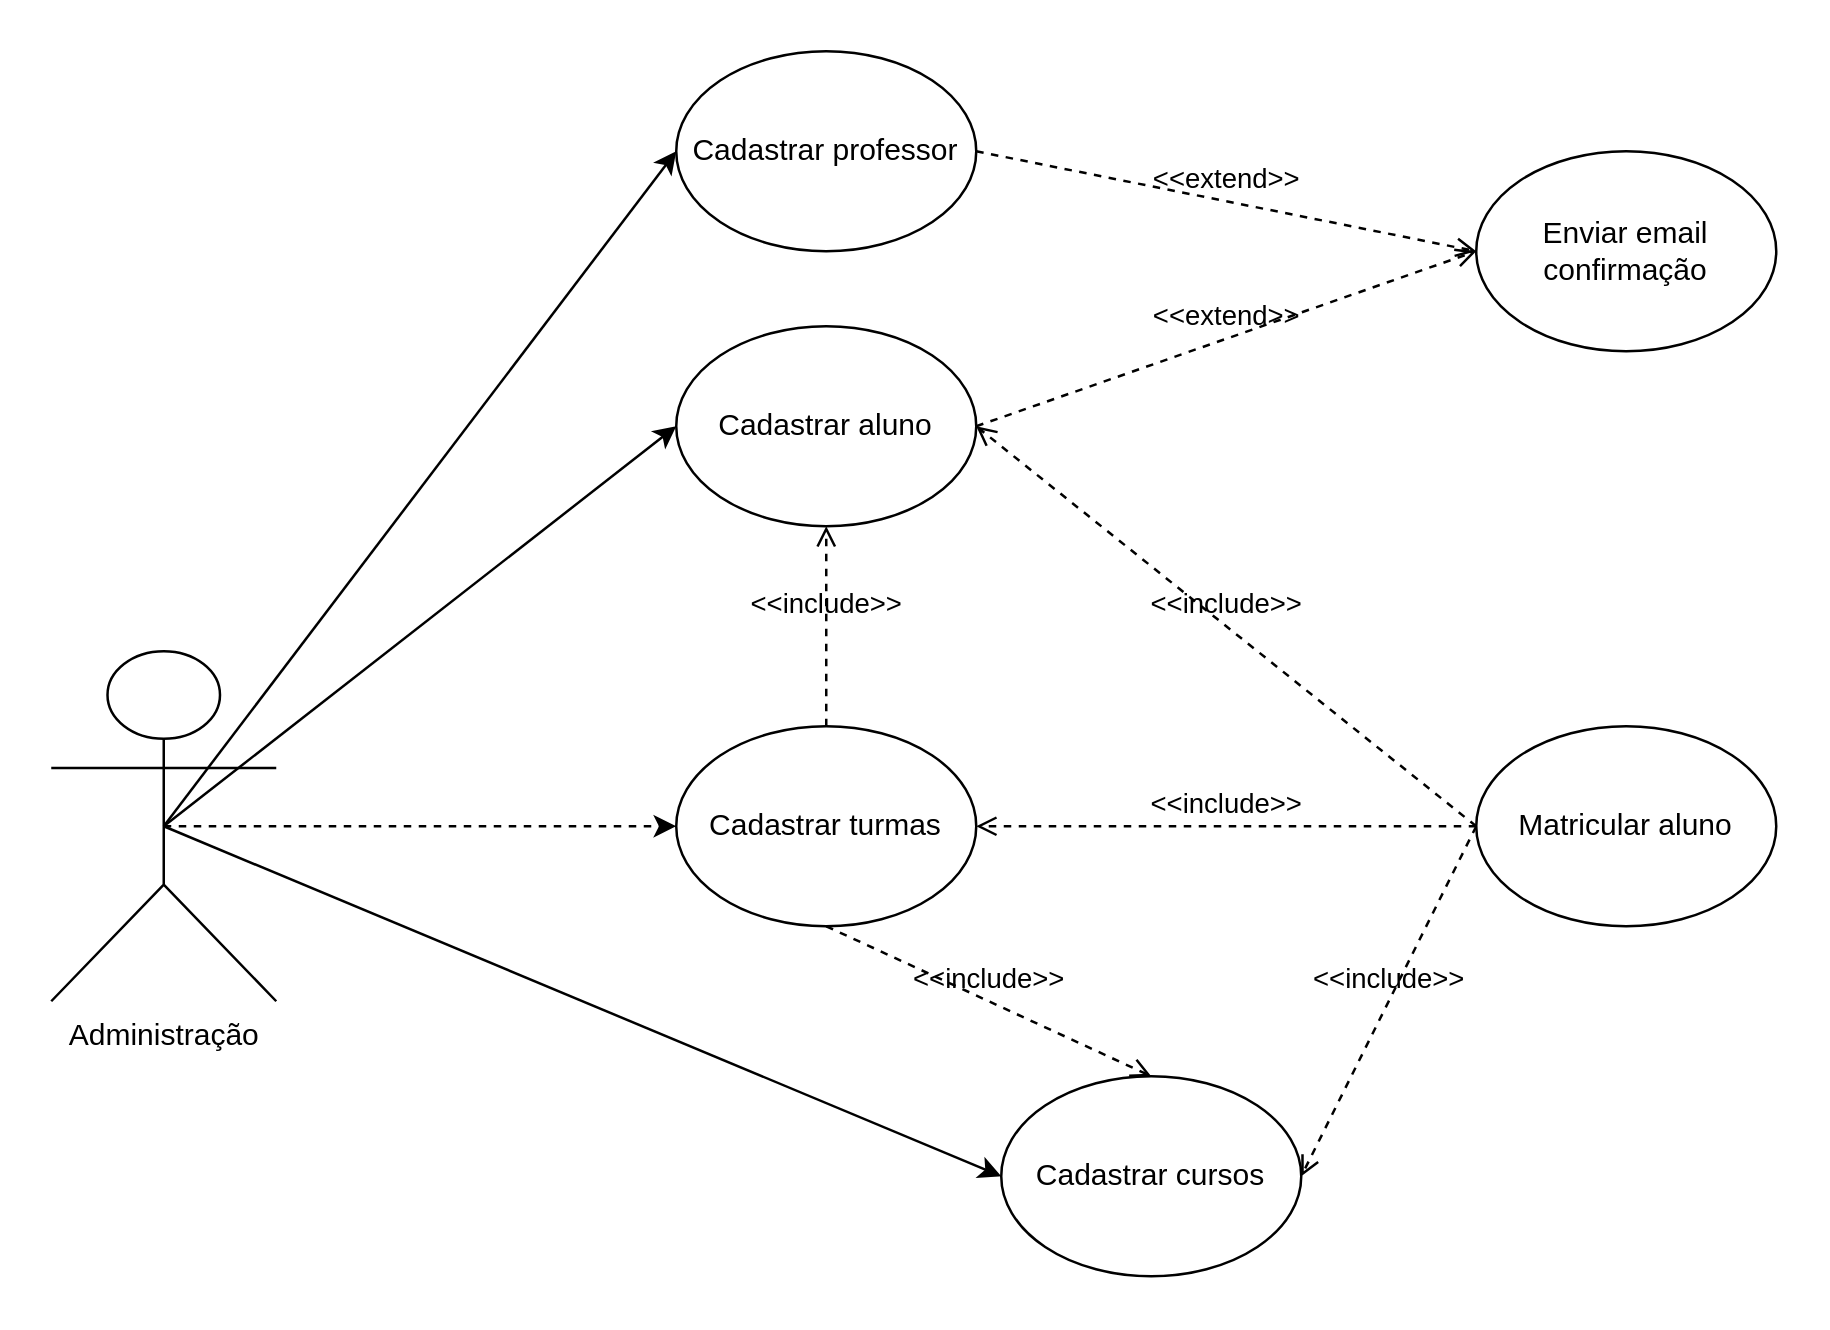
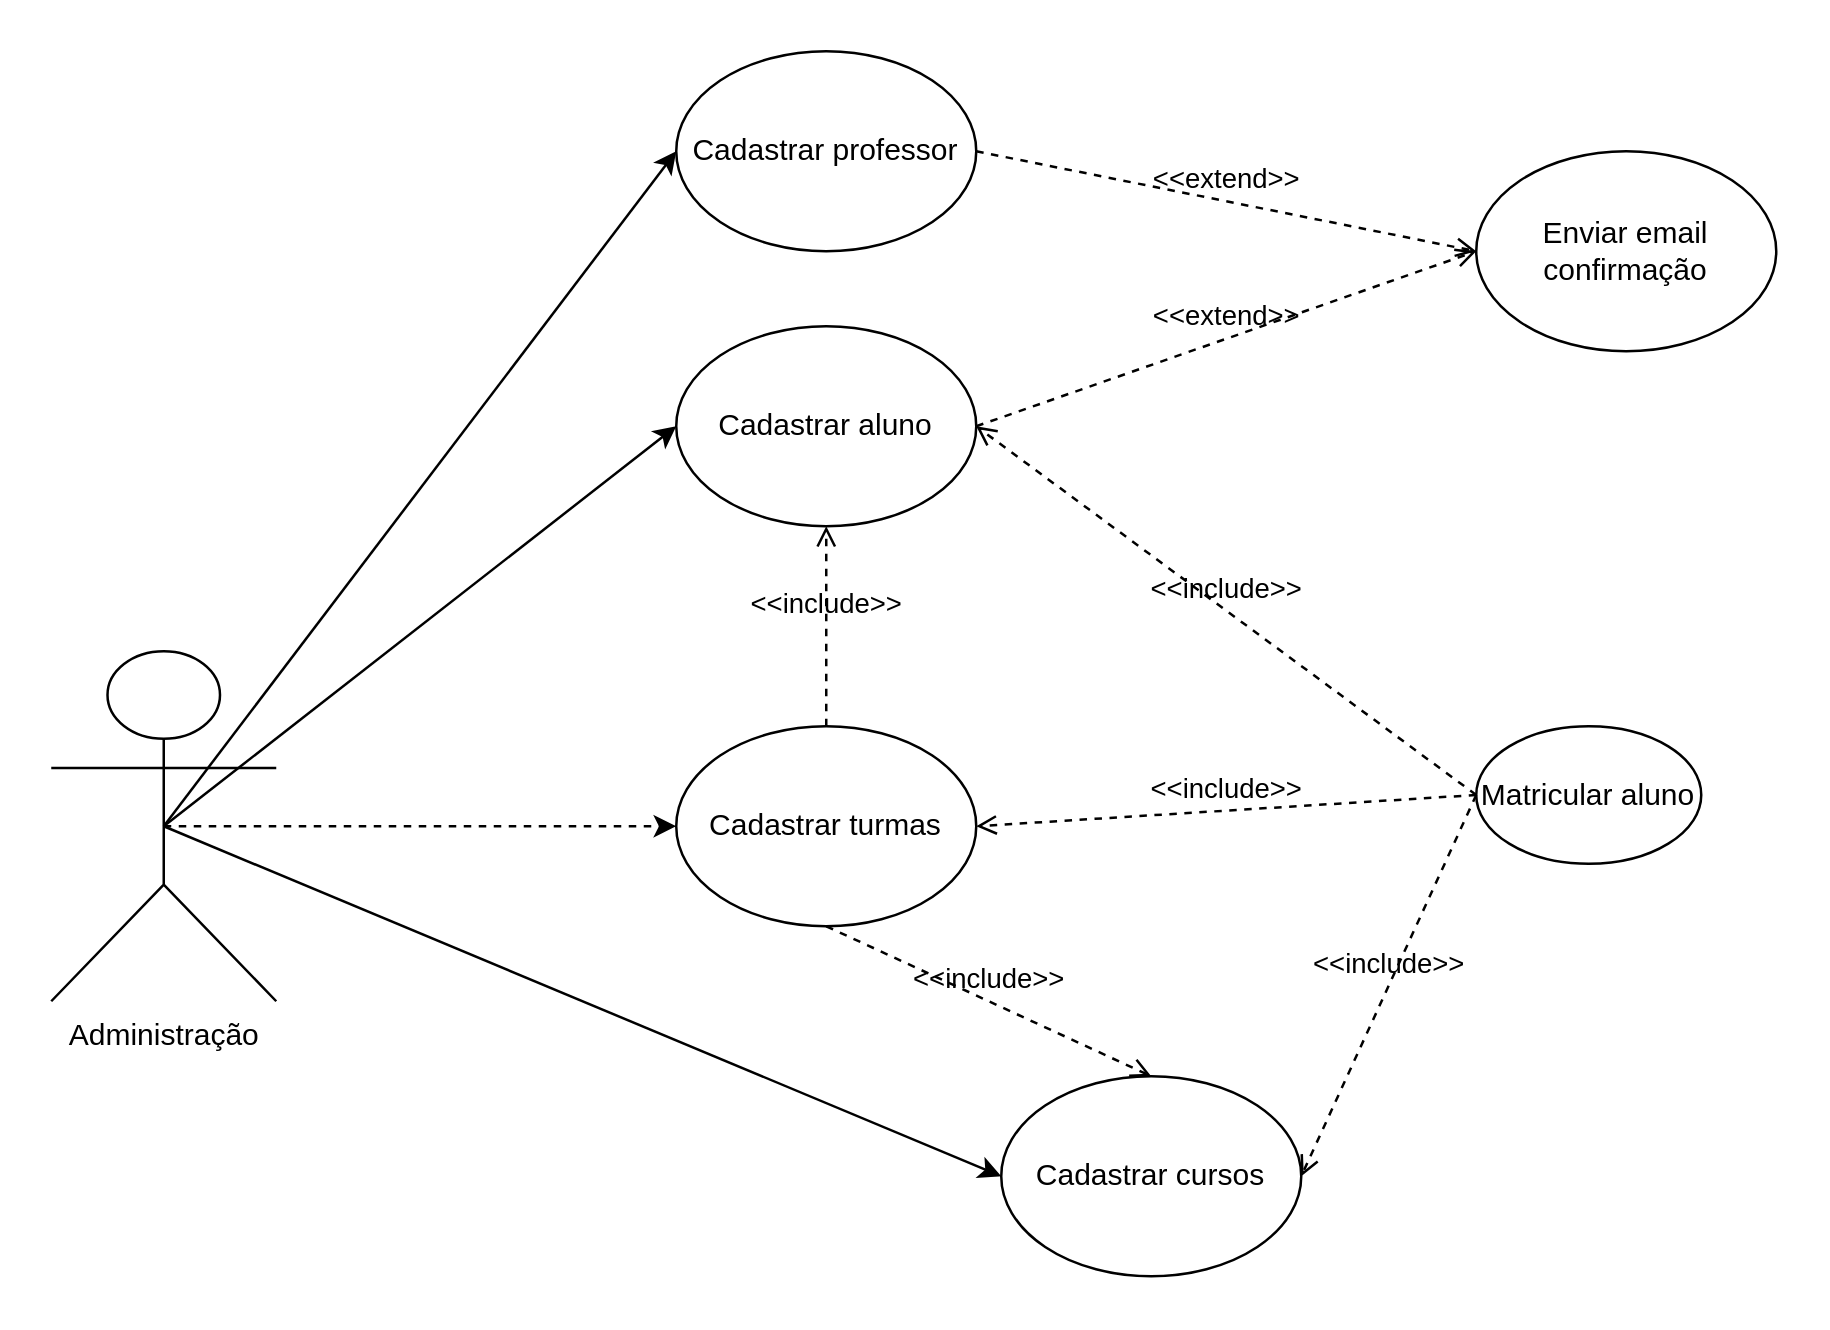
node "Matricular aluno": size 300x200 -> 225x138
